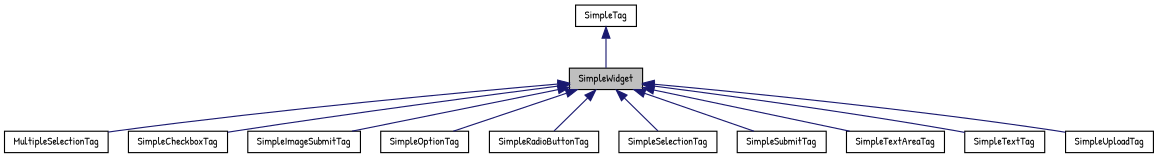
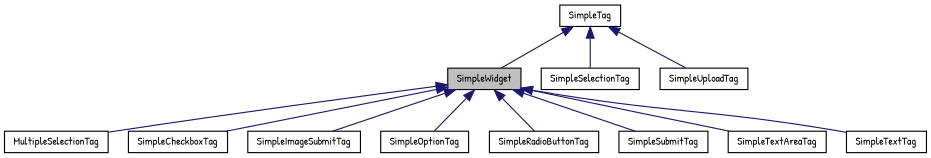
edge "SimpleUploadTag" -> "SimpleWidget": now "SimpleUploadTag" -> "SimpleTag"
edge "SimpleSelectionTag" -> "SimpleWidget": now "SimpleSelectionTag" -> "SimpleTag"
